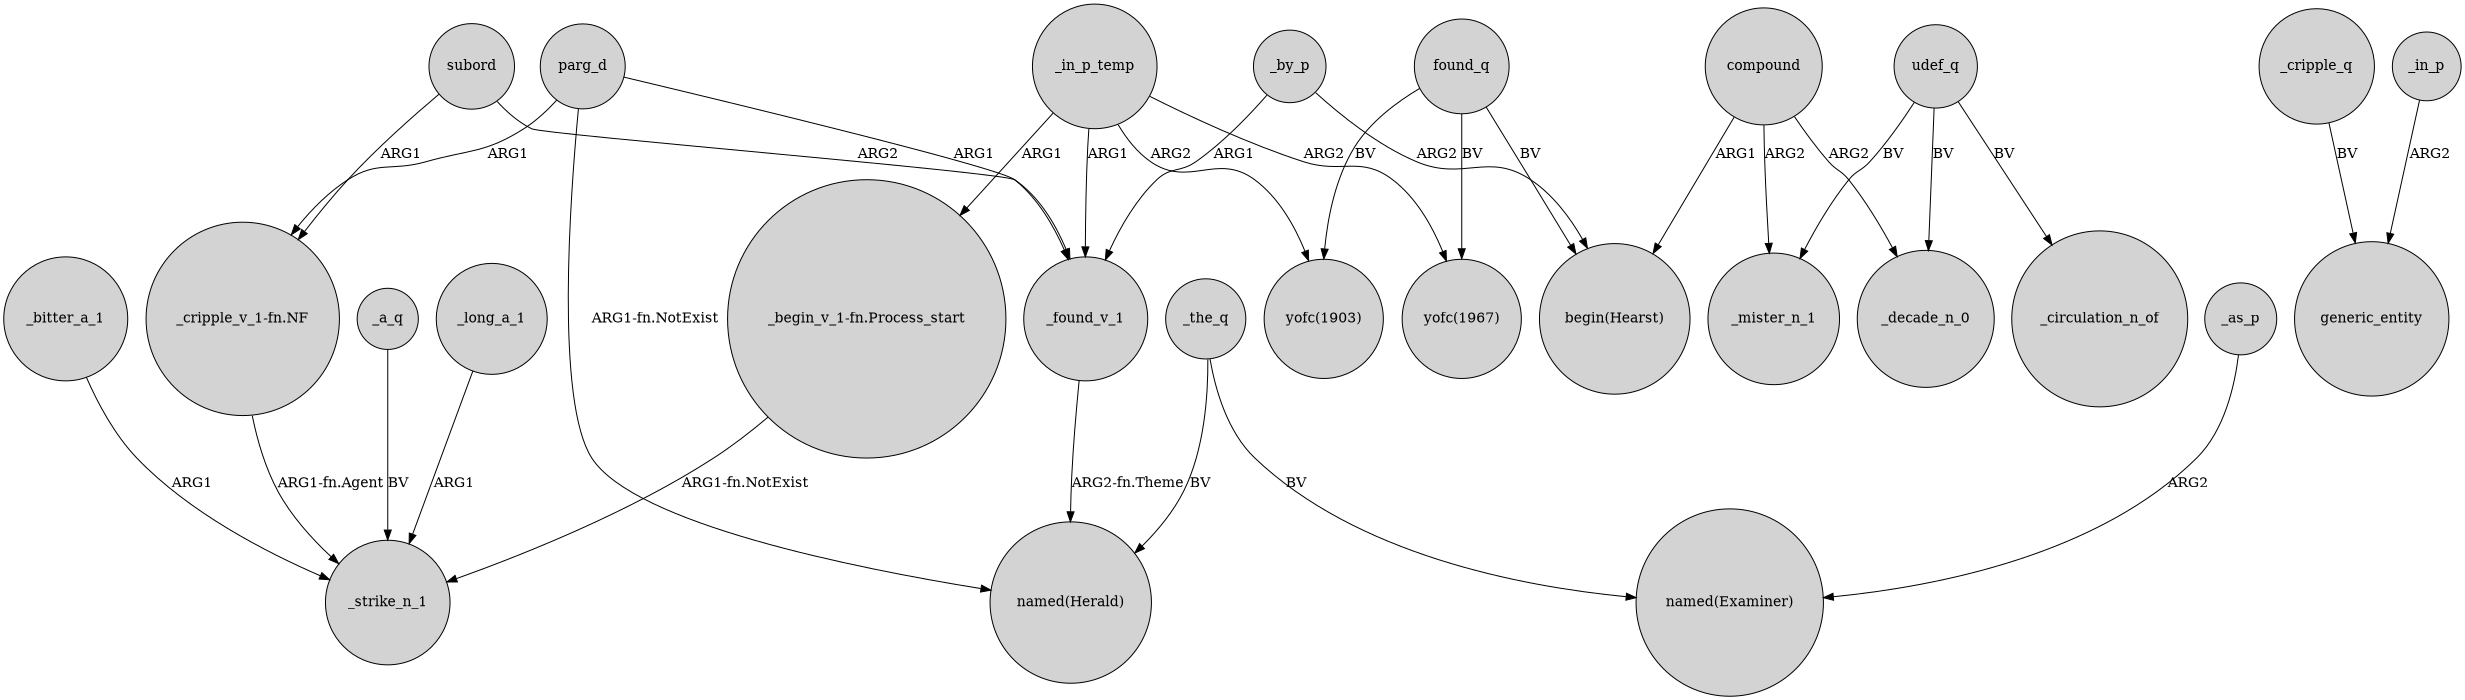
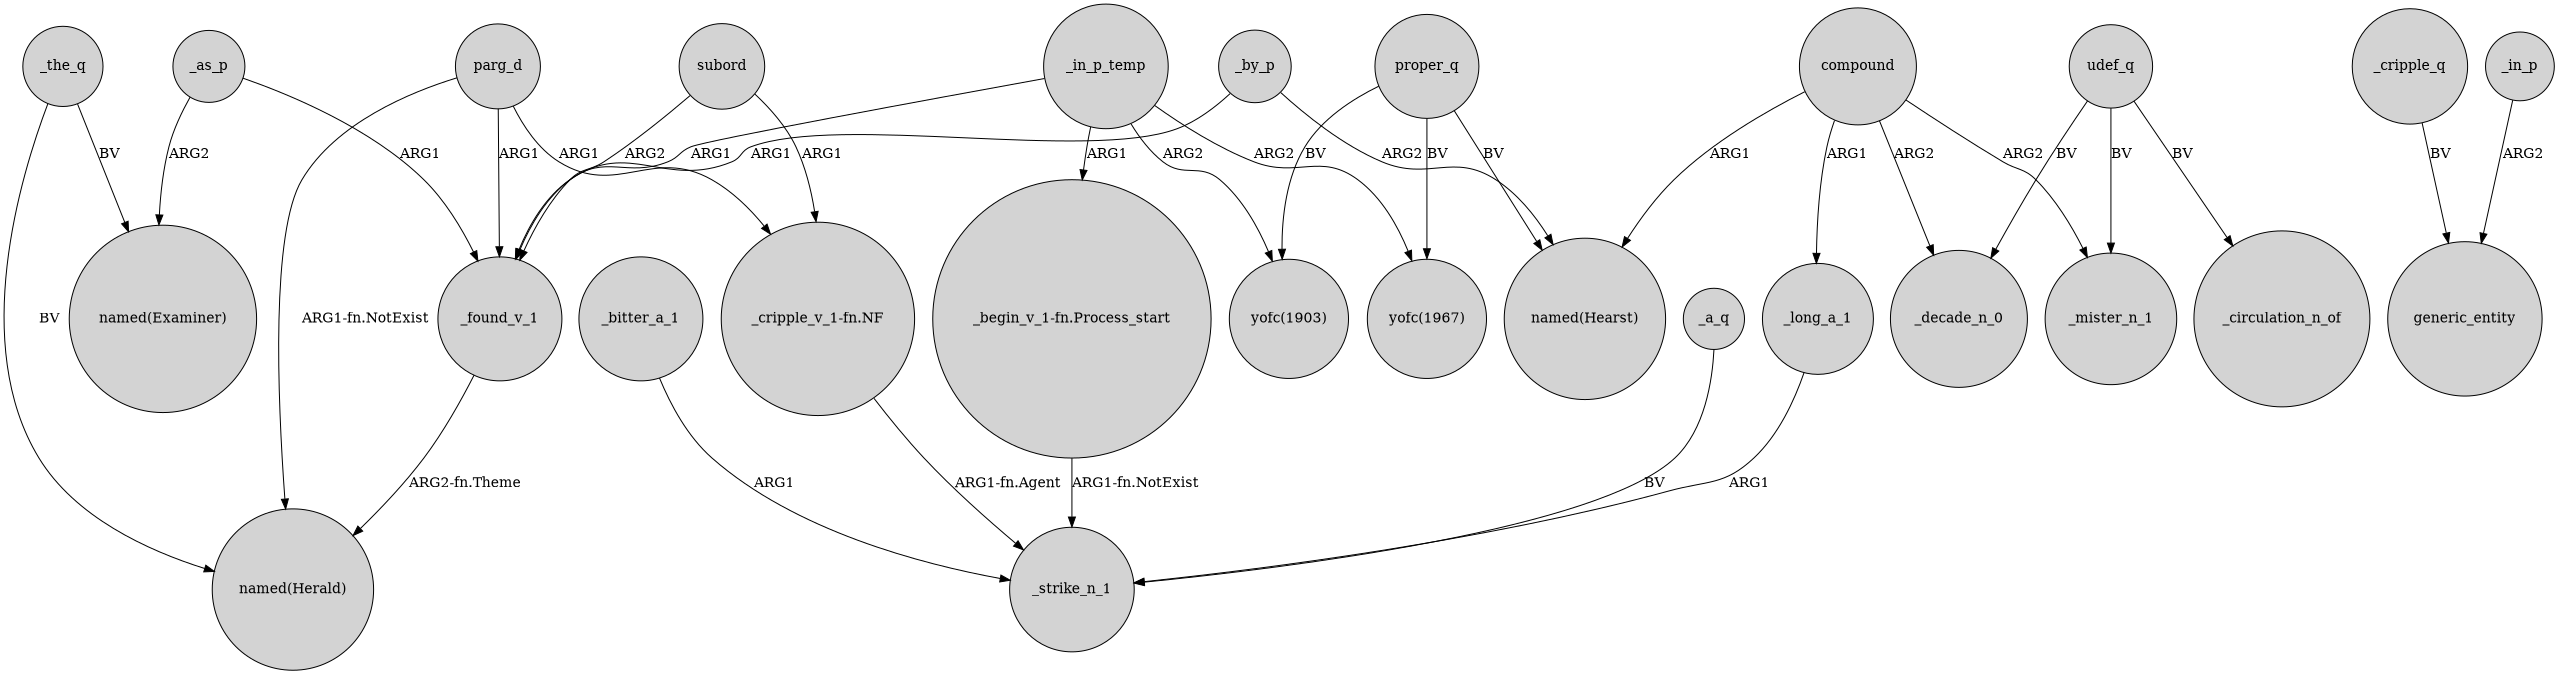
node "found_q": label "found_q" -> "proper_q"
edge "_as_p" -> "_found_v_1": added, label "ARG1"
edge "compound" -> "_long_a_1": added, label "ARG1"
node "begin(Hearst)": label "begin(Hearst)" -> "named(Hearst)"
